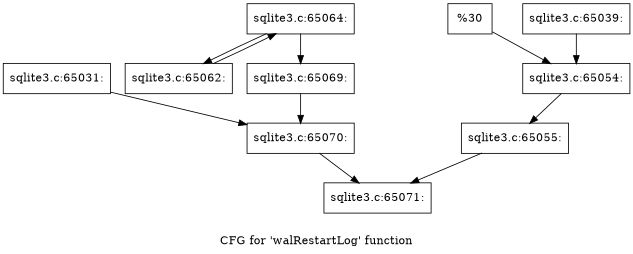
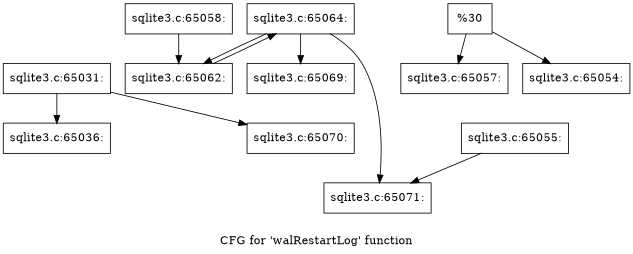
node "sqlite3.c:65058:": added
node "sqlite3.c:65039:": removed
node "sqlite3.c:65057:": added
edge "sqlite3.c:65069:" -> "sqlite3.c:65070:": removed
edge "sqlite3.c:65054:" -> "sqlite3.c:65055:": removed
node "sqlite3.c:65036:": added
edge "sqlite3.c:65070:" -> "sqlite3.c:65071:": now "sqlite3.c:65064:" -> "sqlite3.c:65071:"
